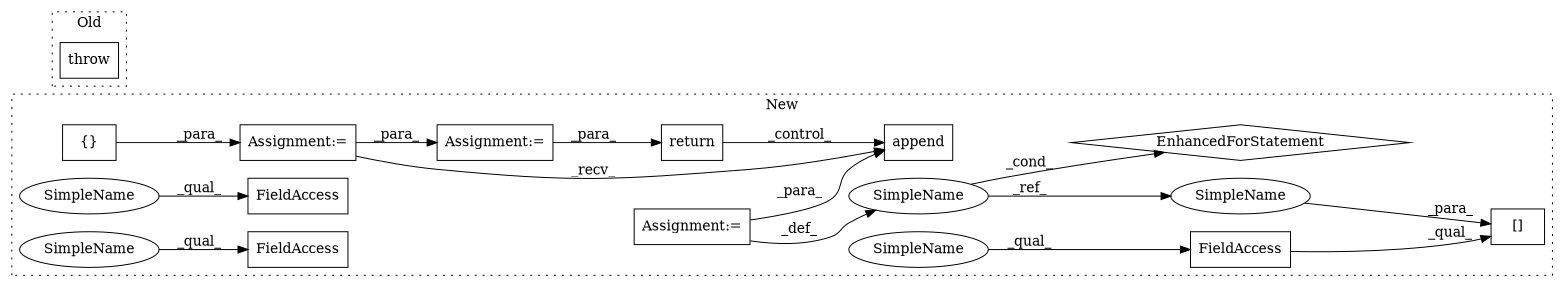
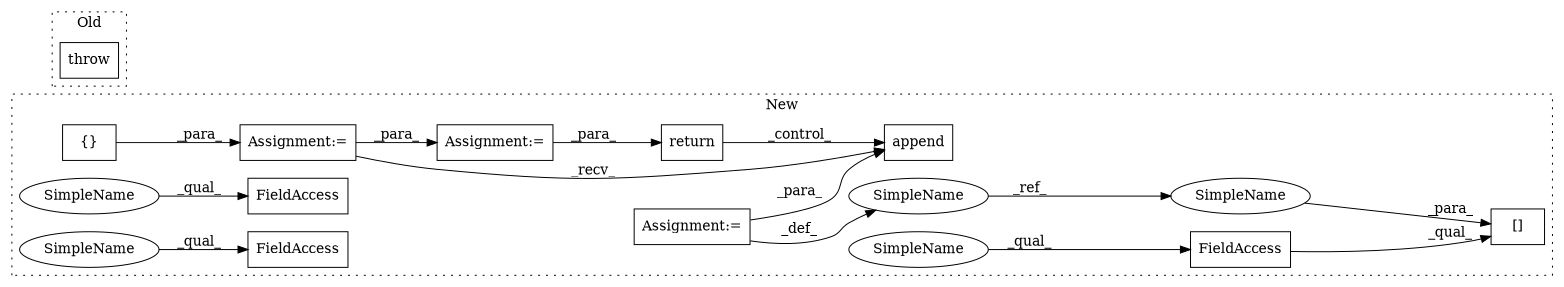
node "EnhancedForStatement": removed
